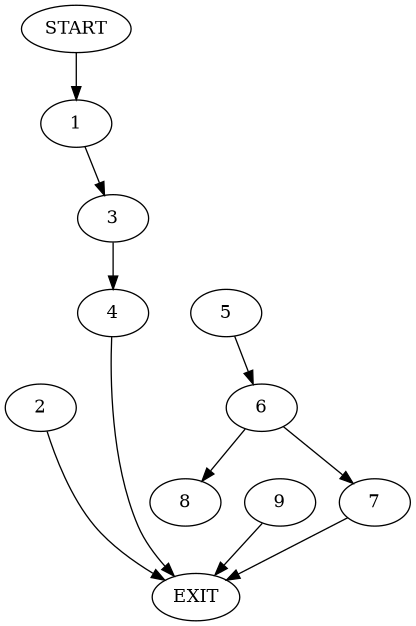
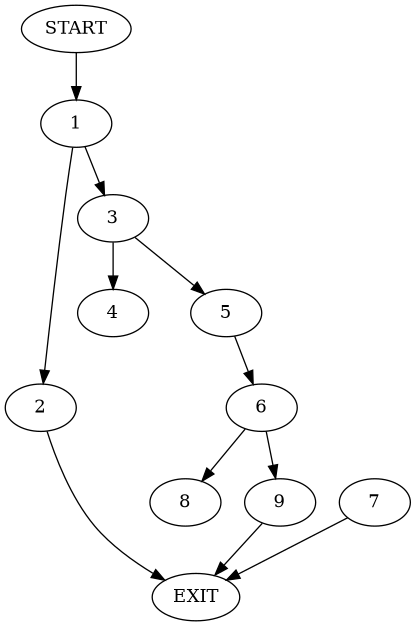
edge "1" -> "2": added
edge "3" -> "5": added
edge "6" -> "7": now "6" -> "9"
edge "4" -> "EXIT": removed
